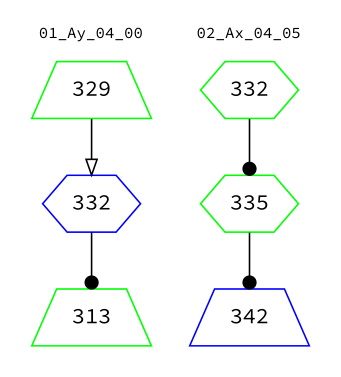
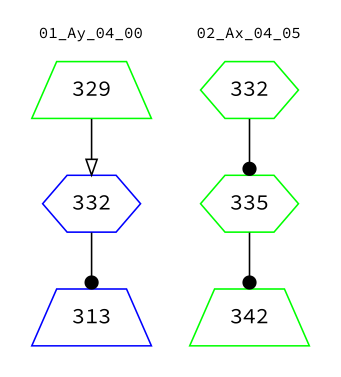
node "313": color green -> blue
node "342": color blue -> green
